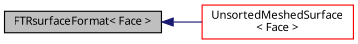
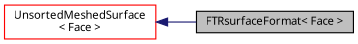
edge "UnsortedMeshedSurface < Face >" -> "FTRsurfaceFormat< Face >": reversed
